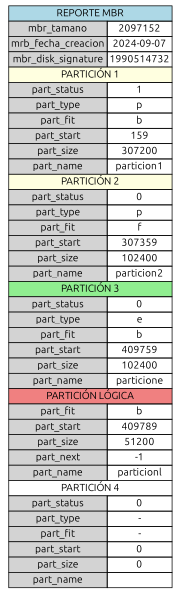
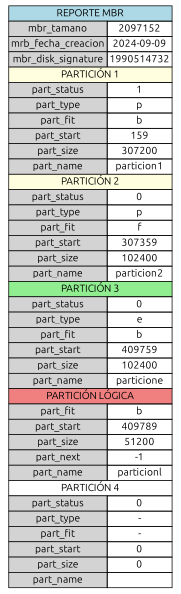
node "REPORTE MBR": text "2024-09-07" -> "2024-09-09"
